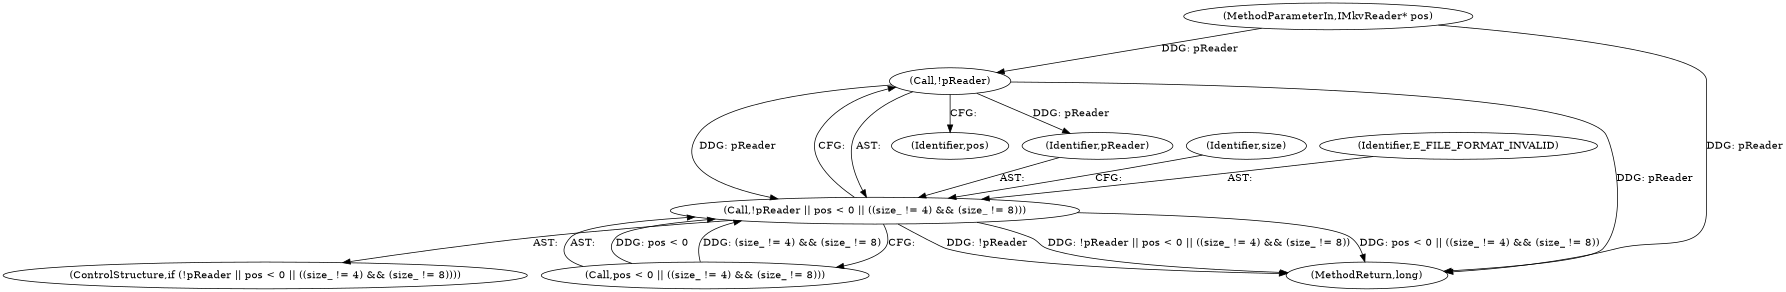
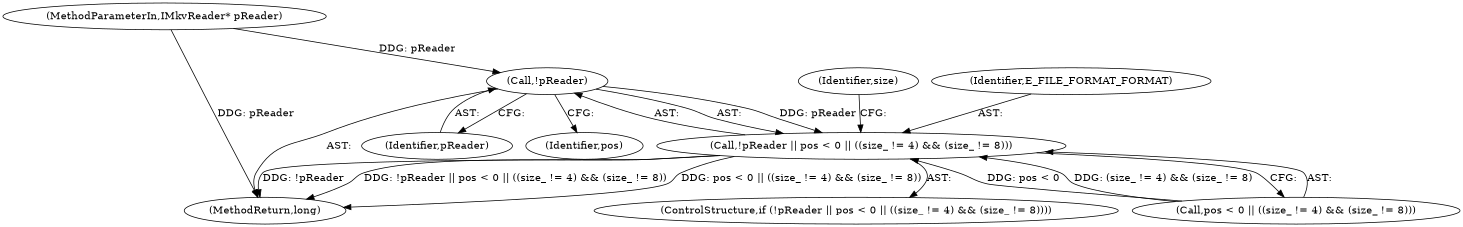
node "(MethodParameterIn,IMkvReader* pos)": label "(MethodParameterIn,IMkvReader* pos)" -> "(MethodParameterIn,IMkvReader* pReader)"
edge "(Call,!pReader)" -> "(Identifier,pReader)": label "DDG: pReader" -> "CFG: "
edge "(Call,!pReader || pos < 0 || ((size_ != 4) && (size_ != 8)))" -> "(Call,!pReader)": label "CFG: " -> "AST: "
node "(Identifier,E_FILE_FORMAT_INVALID)": label "(Identifier,E_FILE_FORMAT_INVALID)" -> "(Identifier,E_FILE_FORMAT_FORMAT)"
edge "(Identifier,pReader)" -> "(Call,!pReader || pos < 0 || ((size_ != 4) && (size_ != 8)))": now "(Identifier,pReader)" -> "(Call,!pReader)"
edge "(Call,!pReader)" -> "(MethodReturn,long)": label "DDG: pReader" -> "AST: "
